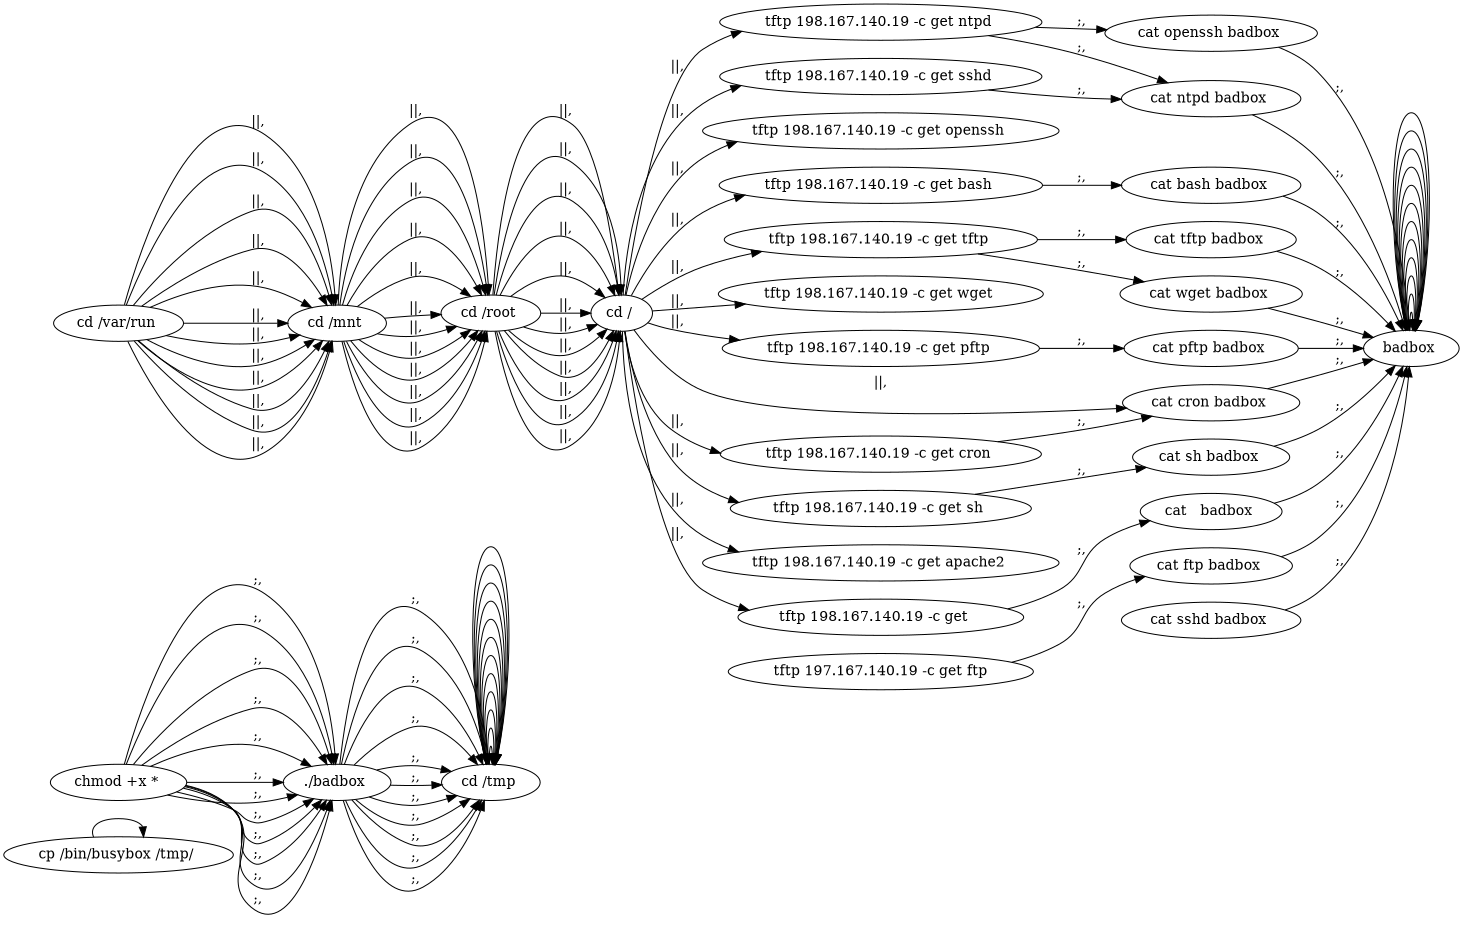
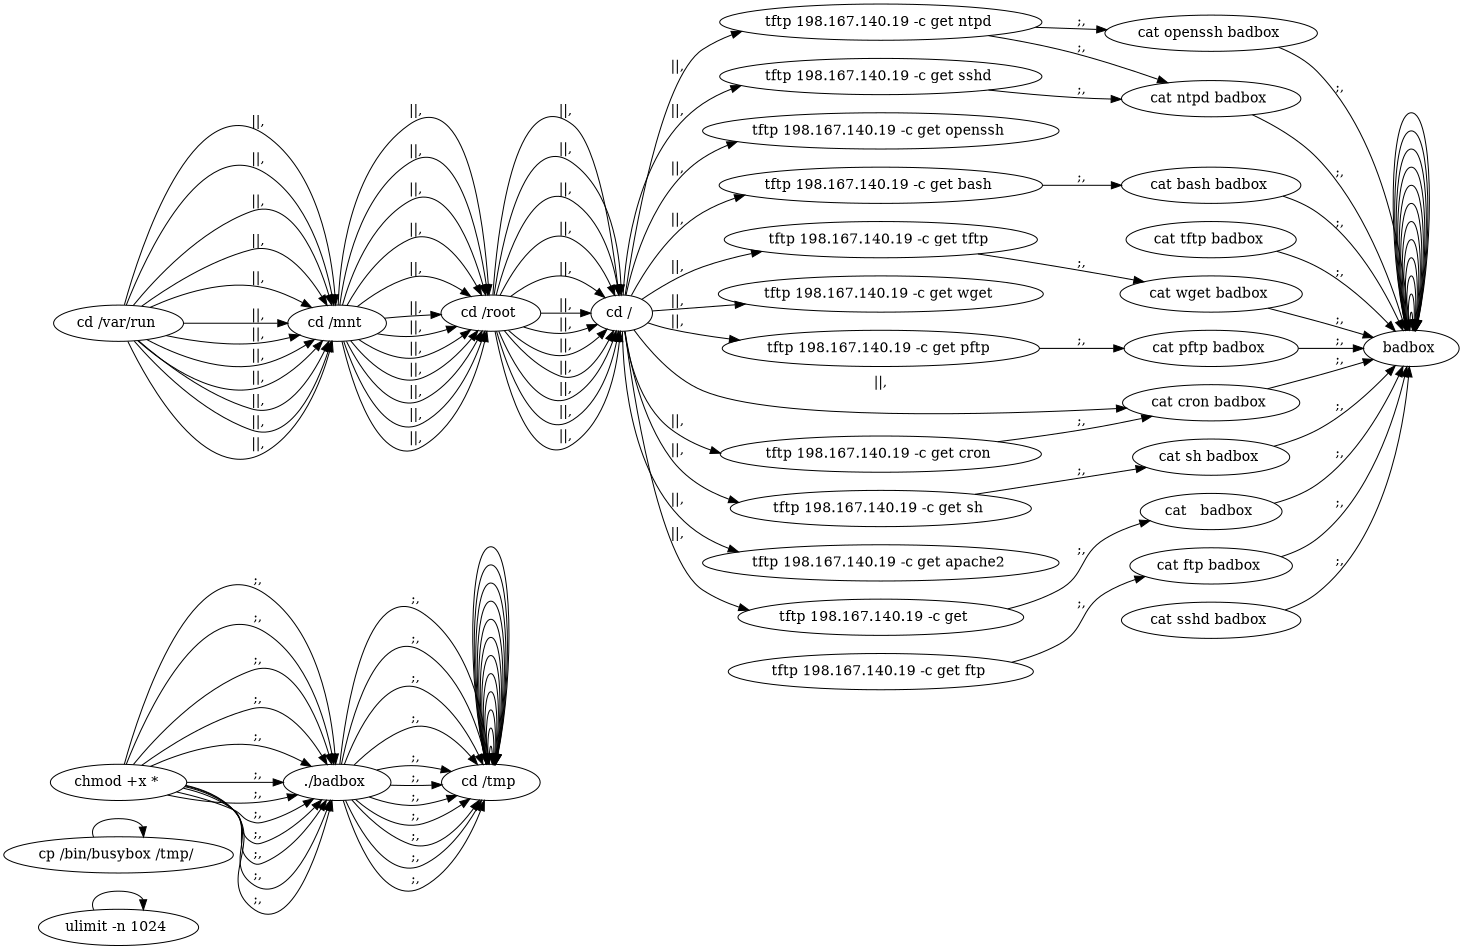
edge "tftp 198.167.140.19 -c get tftp" -> "cat tftp badbox": removed, label ";,"
node "tftp 197.167.140.19 -c get ftp": label "tftp 197.167.140.19 -c get ftp" -> "tftp 198.167.140.19 -c get ftp"
node "ulimit -n 1024": added
